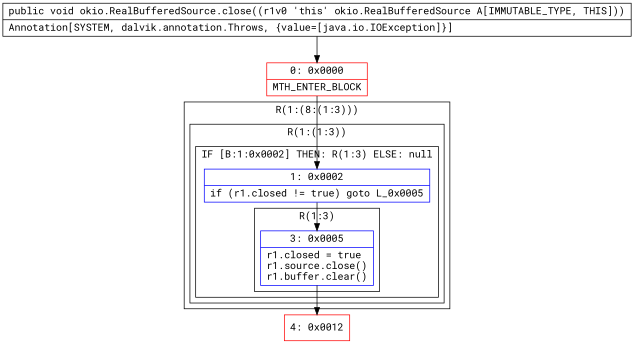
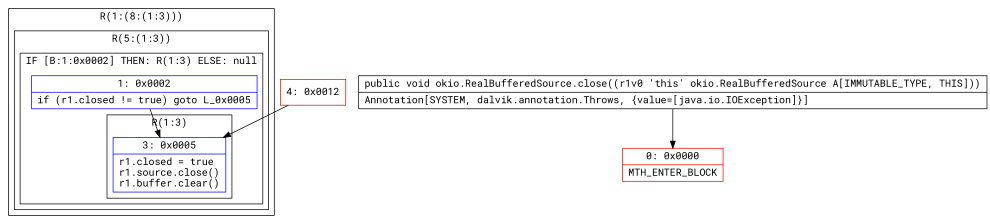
edge "0: 0x0000" -> "1: 0x0002": removed
cluster "R(1:(1:3))": label "R(1:(1:3))" -> "R(5:(1:3))"
edge "3: 0x0005" -> "4: 0x0012": reversed
